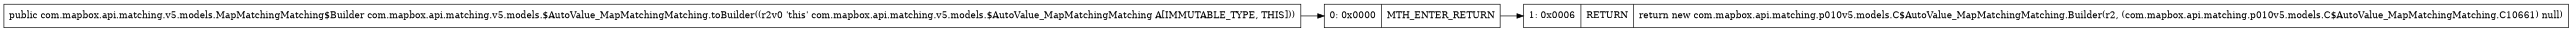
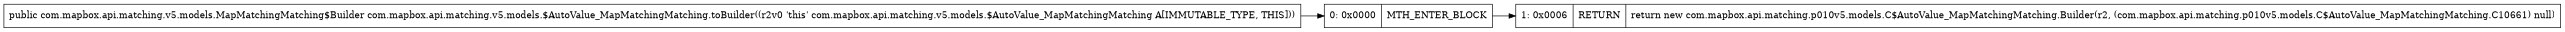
node "0: 0x0000": text "MTH_ENTER_RETURN" -> "MTH_ENTER_BLOCK"
